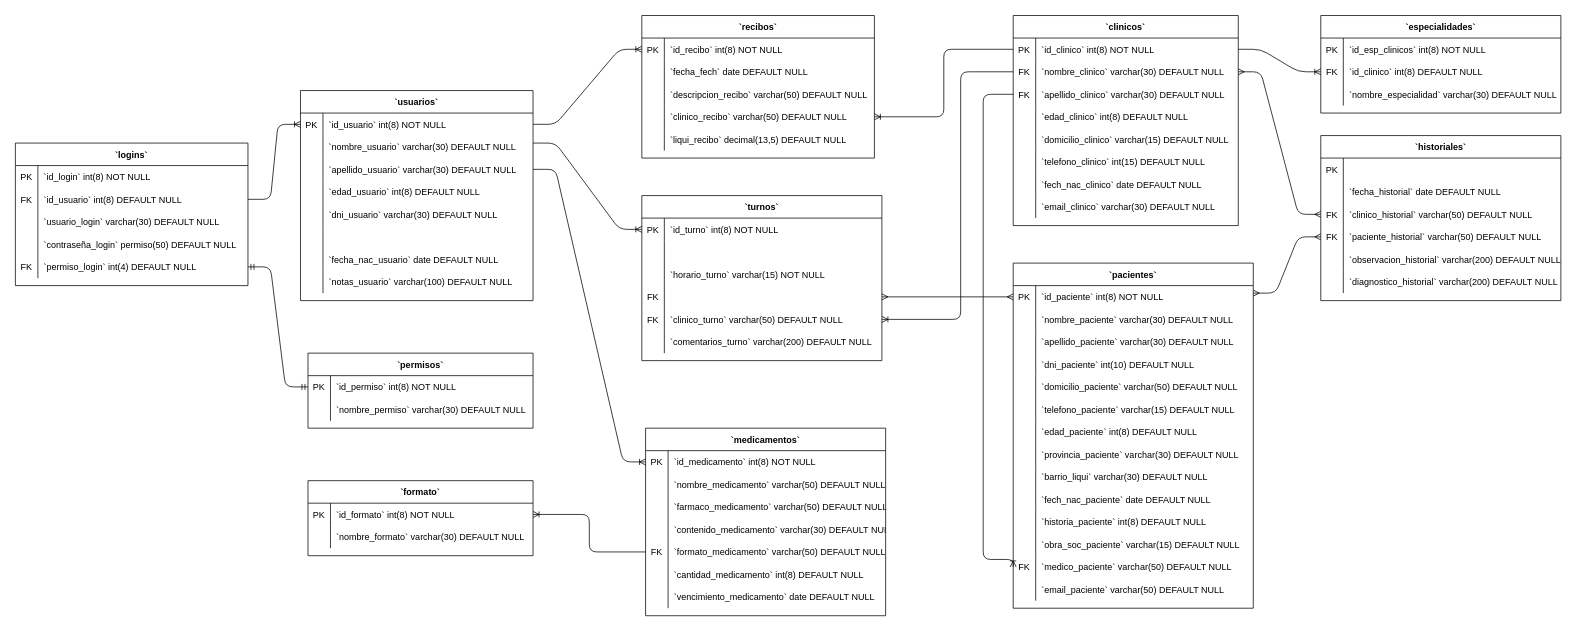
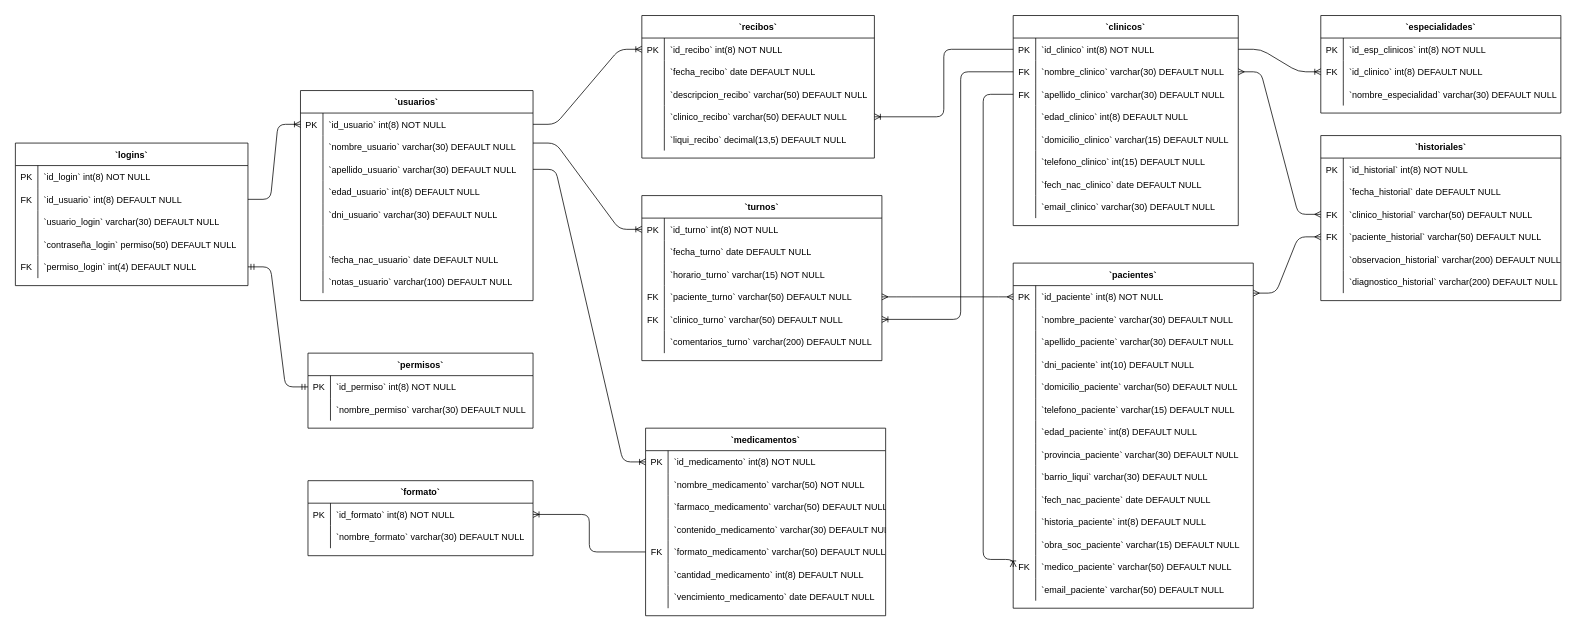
node "`fecha_fech` date DEFAULT NULL": label "`fecha_fech` date DEFAULT NULL" -> "`fecha_recibo` date DEFAULT NULL"
node "`id_historial` int(8) NOT NULL": added
node "`fecha_turno` date DEFAULT NULL": added
node "`paciente_turno` varchar(50) DEFAULT NULL": added
node "`nombre_medicamento` varchar(50) DEFAULT NULL": label "`nombre_medicamento` varchar(50) DEFAULT NULL" -> "`nombre_medicamento` varchar(50) NOT NULL"
